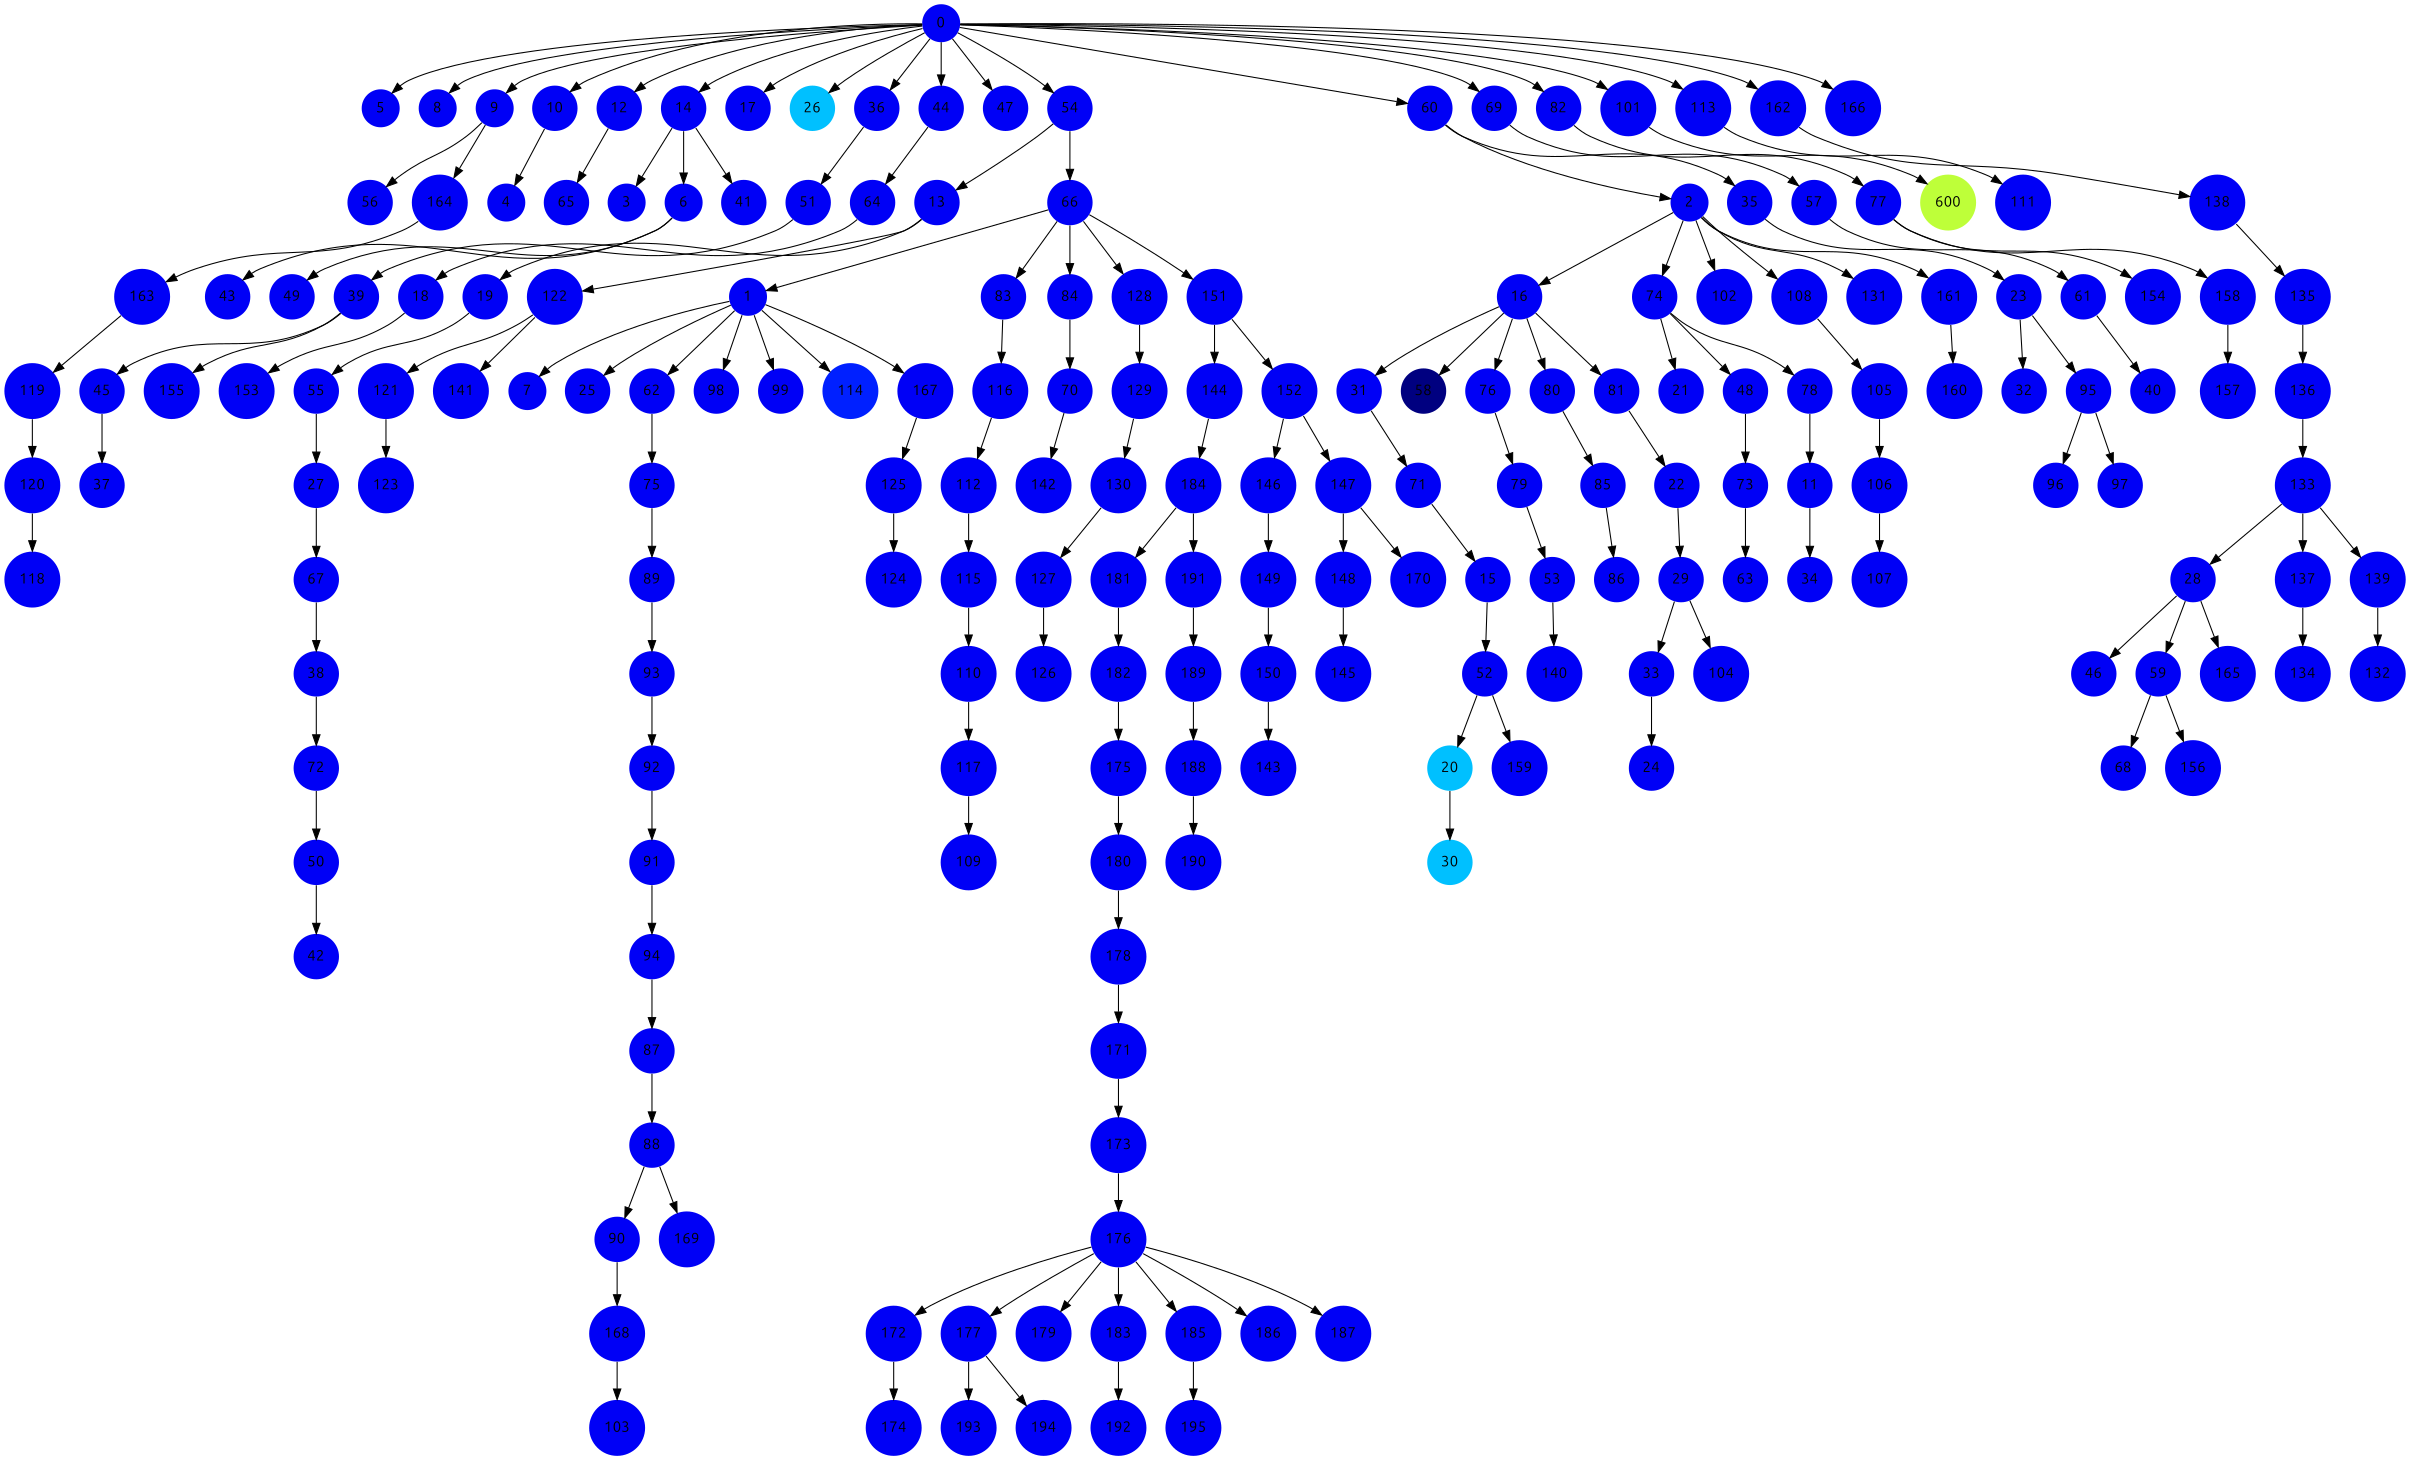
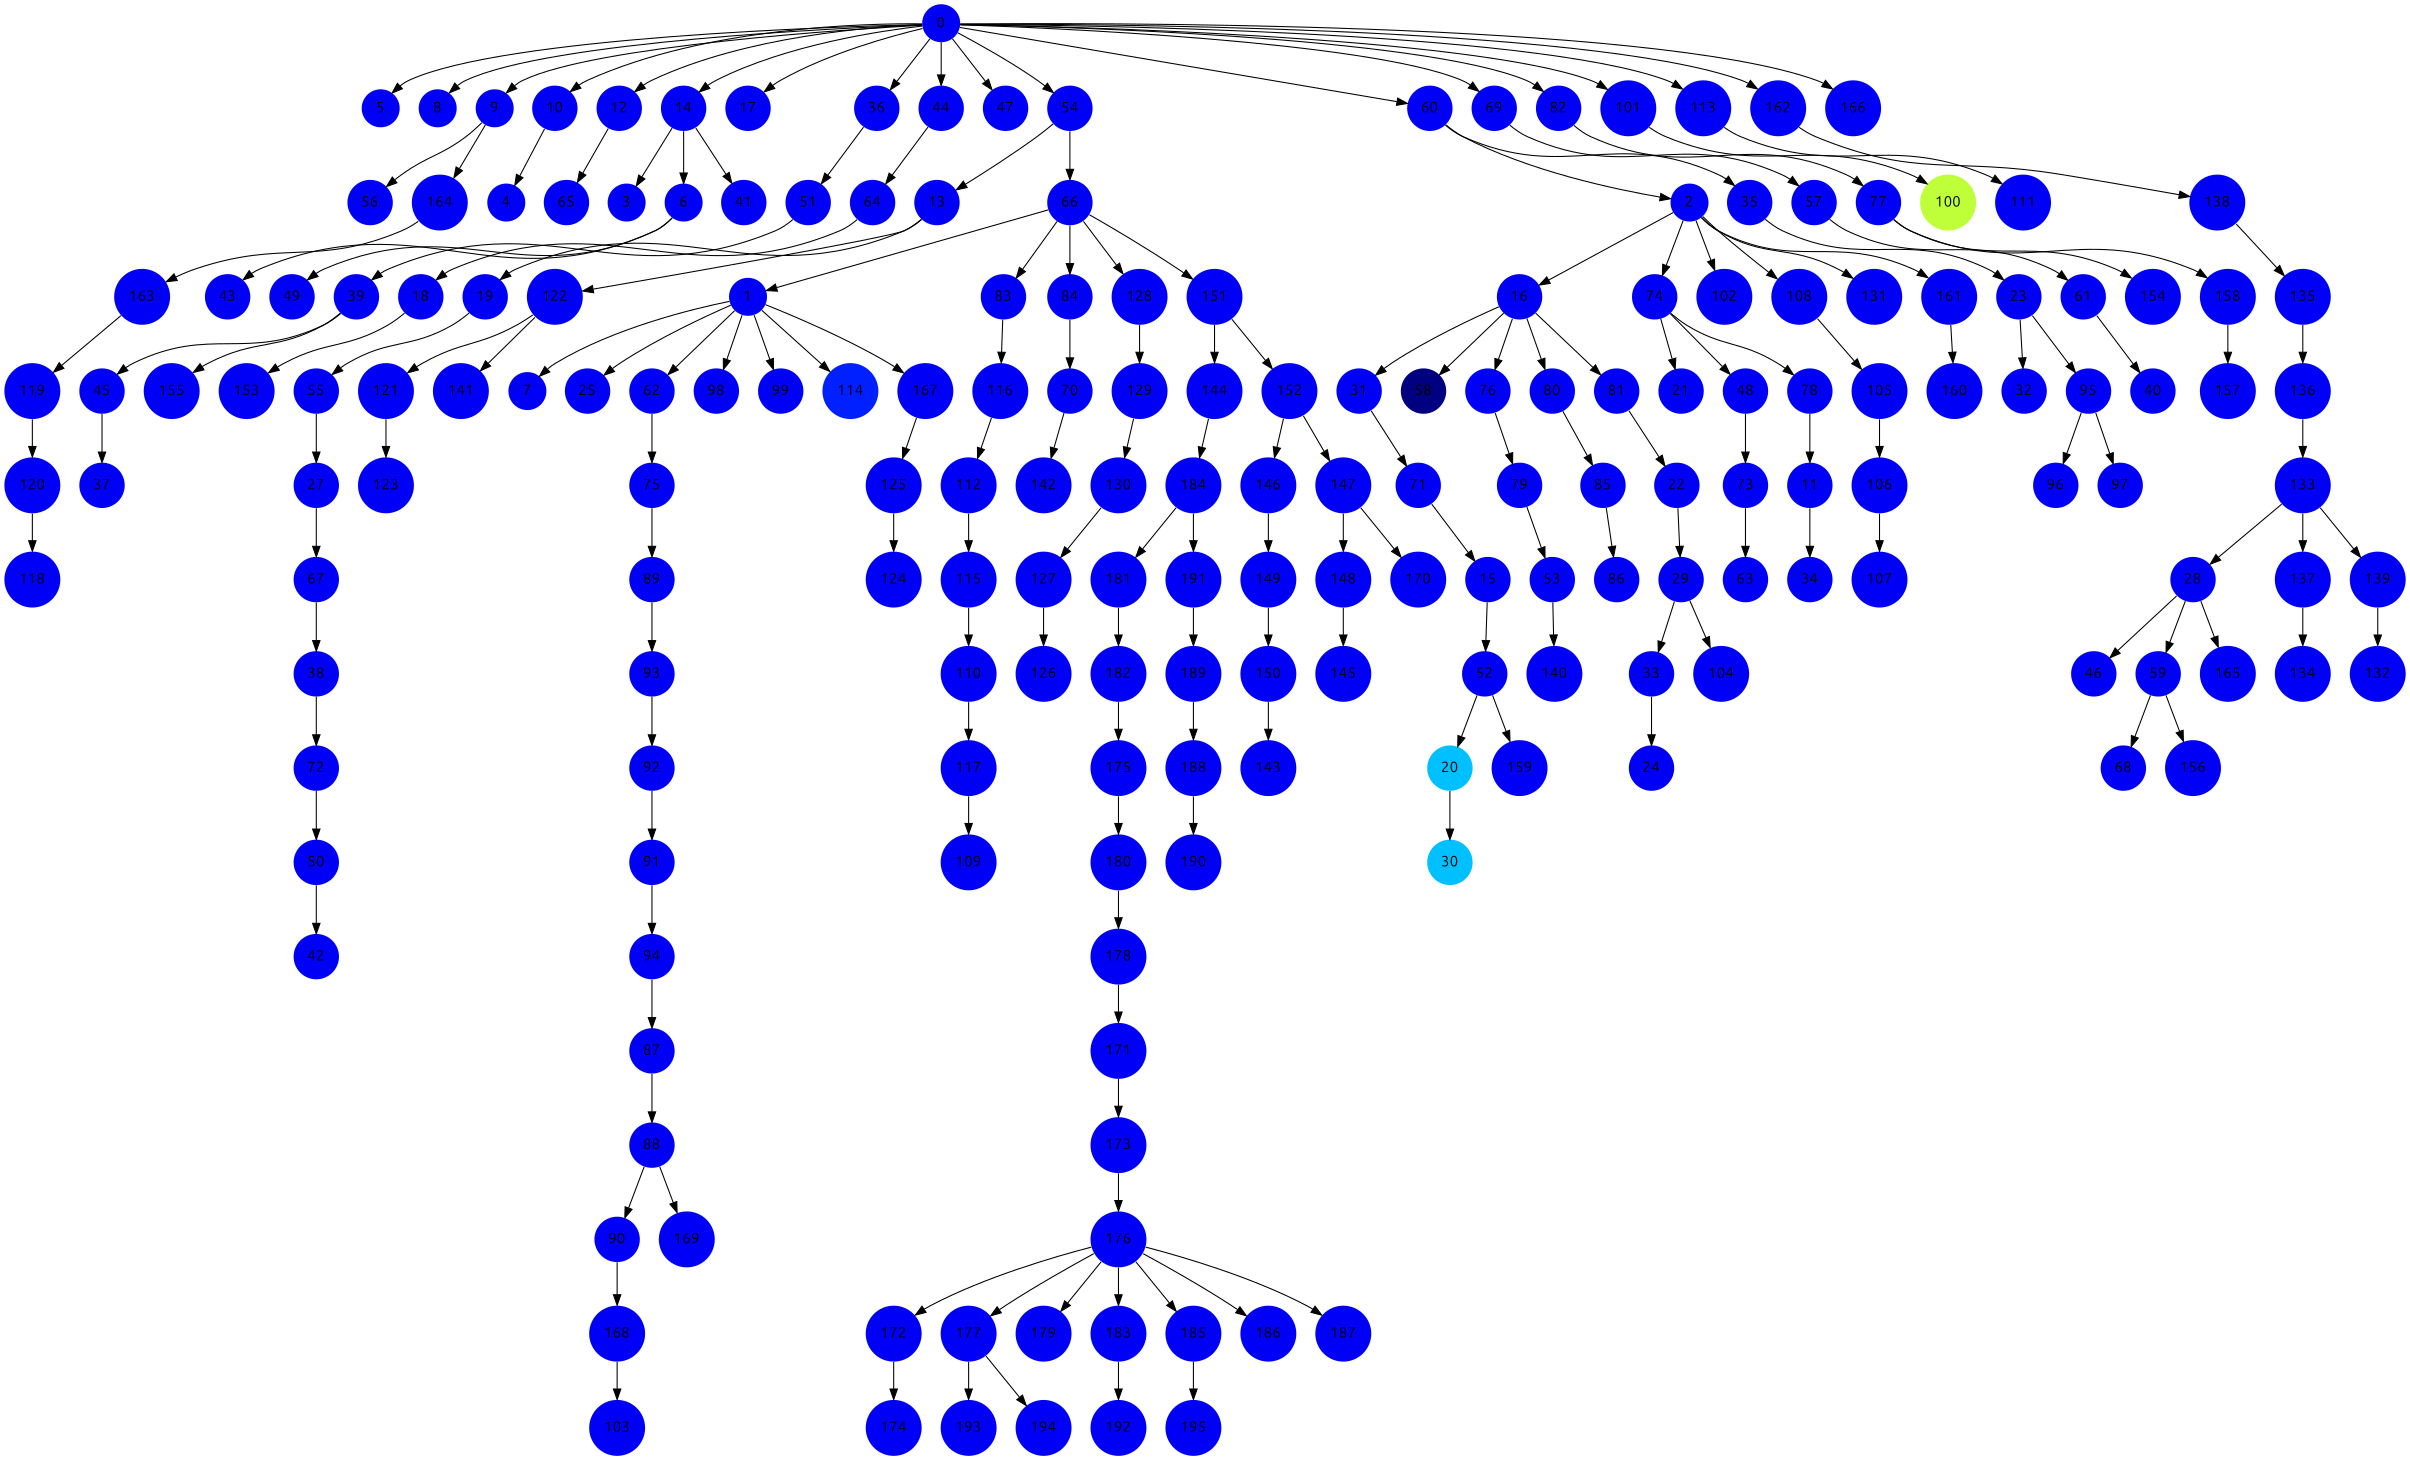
node "26": removed
node "600": label "600" -> "100"
